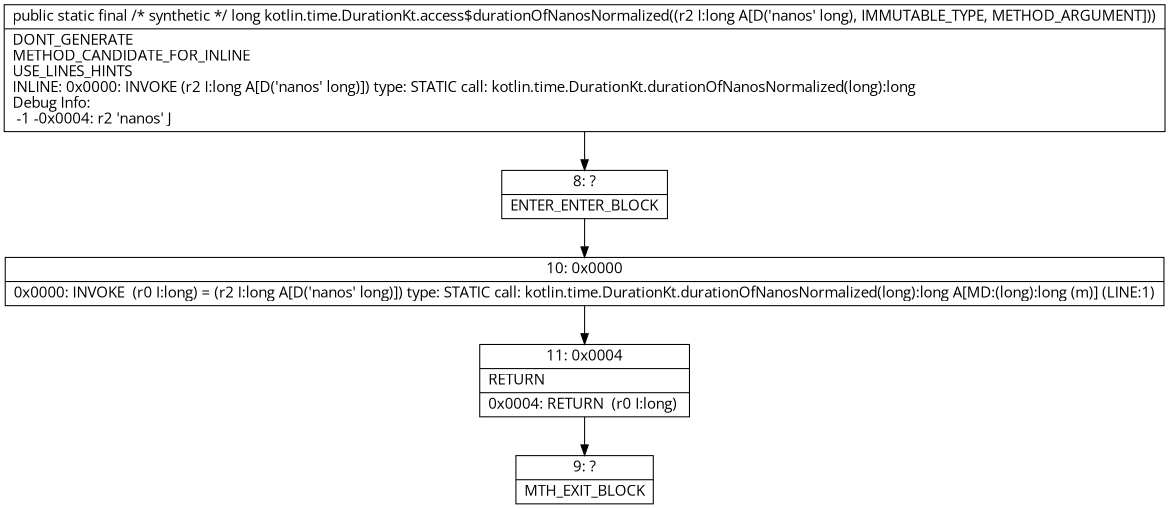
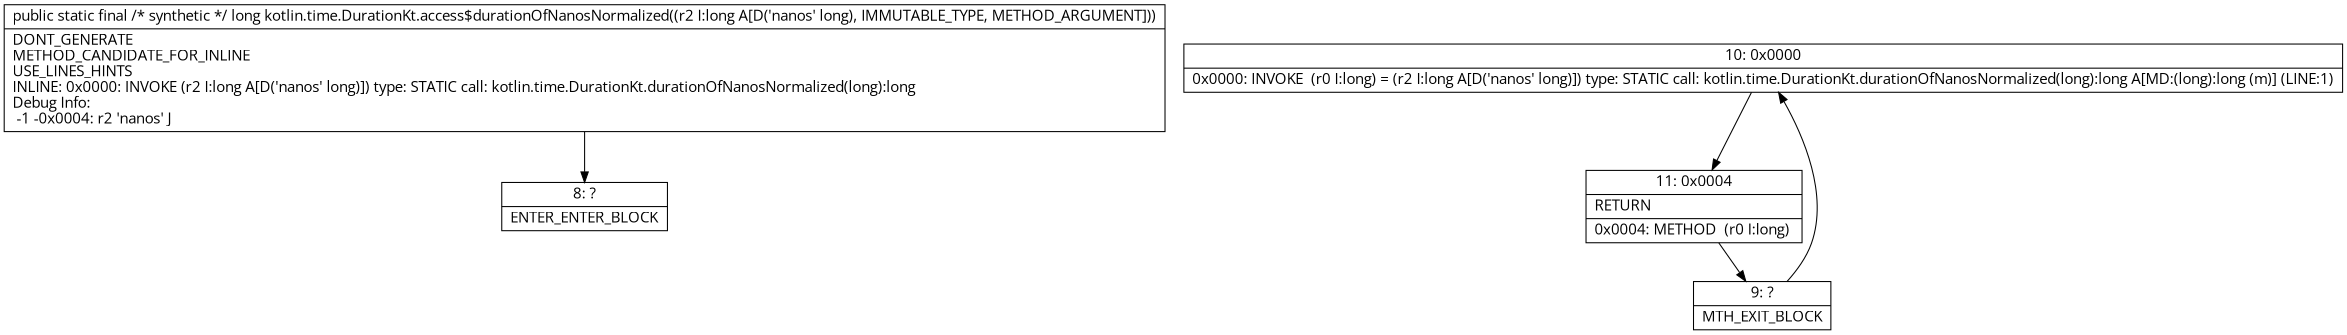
edge "8: ?" -> "10: 0x0000": now "9: ?" -> "10: 0x0000"
node "11: 0x0004": text "0x0004: RETURN  (r0 I:long)" -> "0x0004: METHOD  (r0 I:long)"
